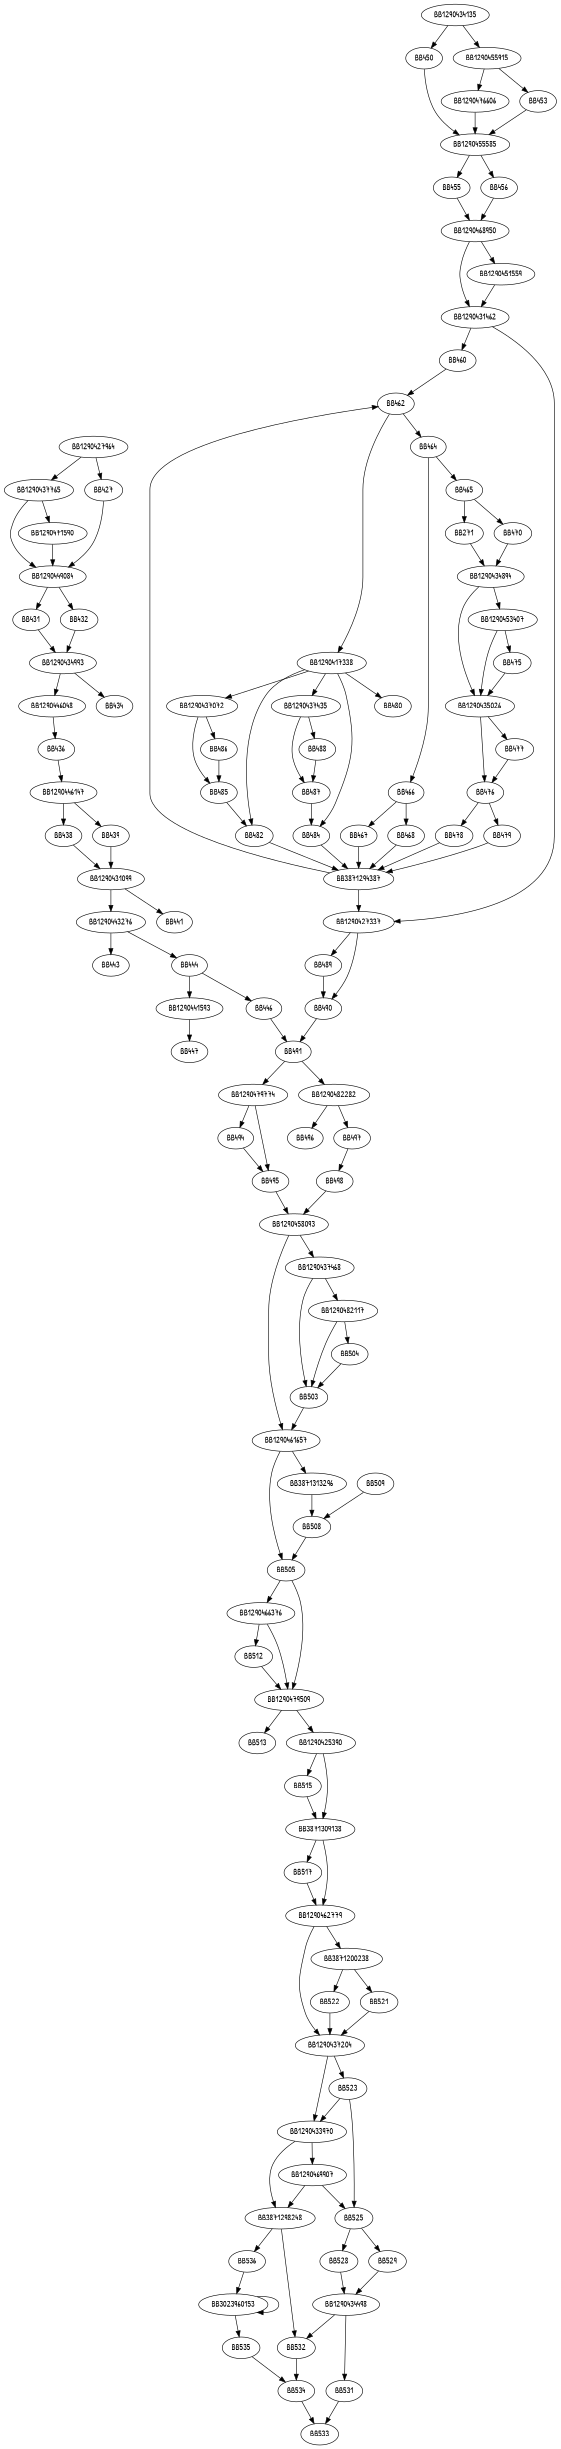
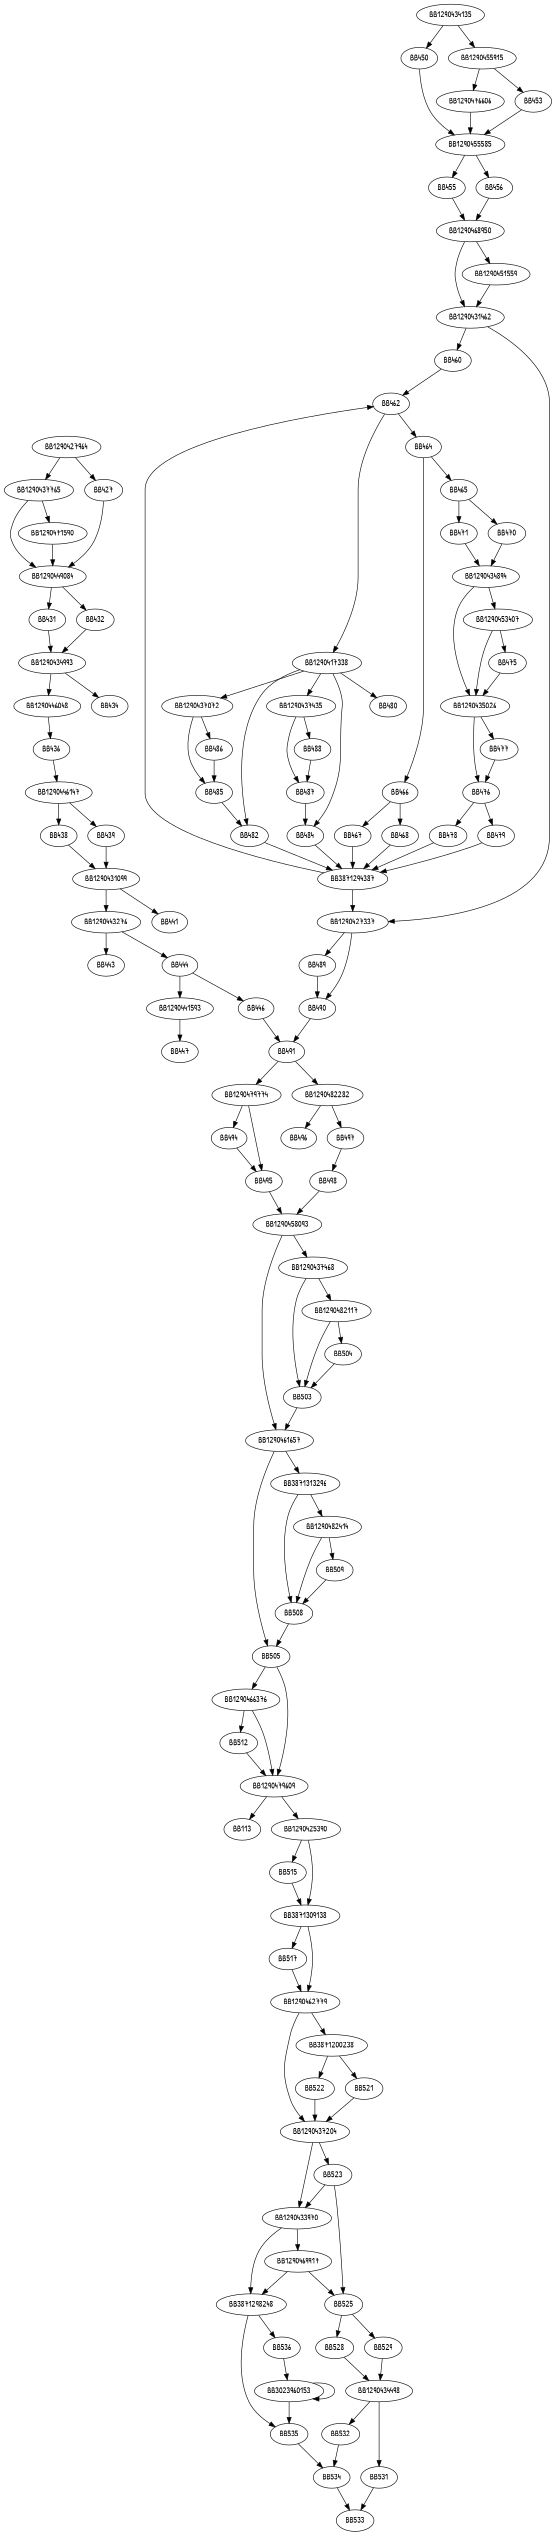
node "BB271": label "BB271" -> "BB471"
node "BB1290482414": added
node "BB1290479509": label "BB1290479509" -> "BB1290479609"
node "BB513": label "BB513" -> "BB113"
node "BB1290469907": label "BB1290469907" -> "BB1290469917"
edge "BB3871298248" -> "BB532": now "BB3871298248" -> "BB535"
